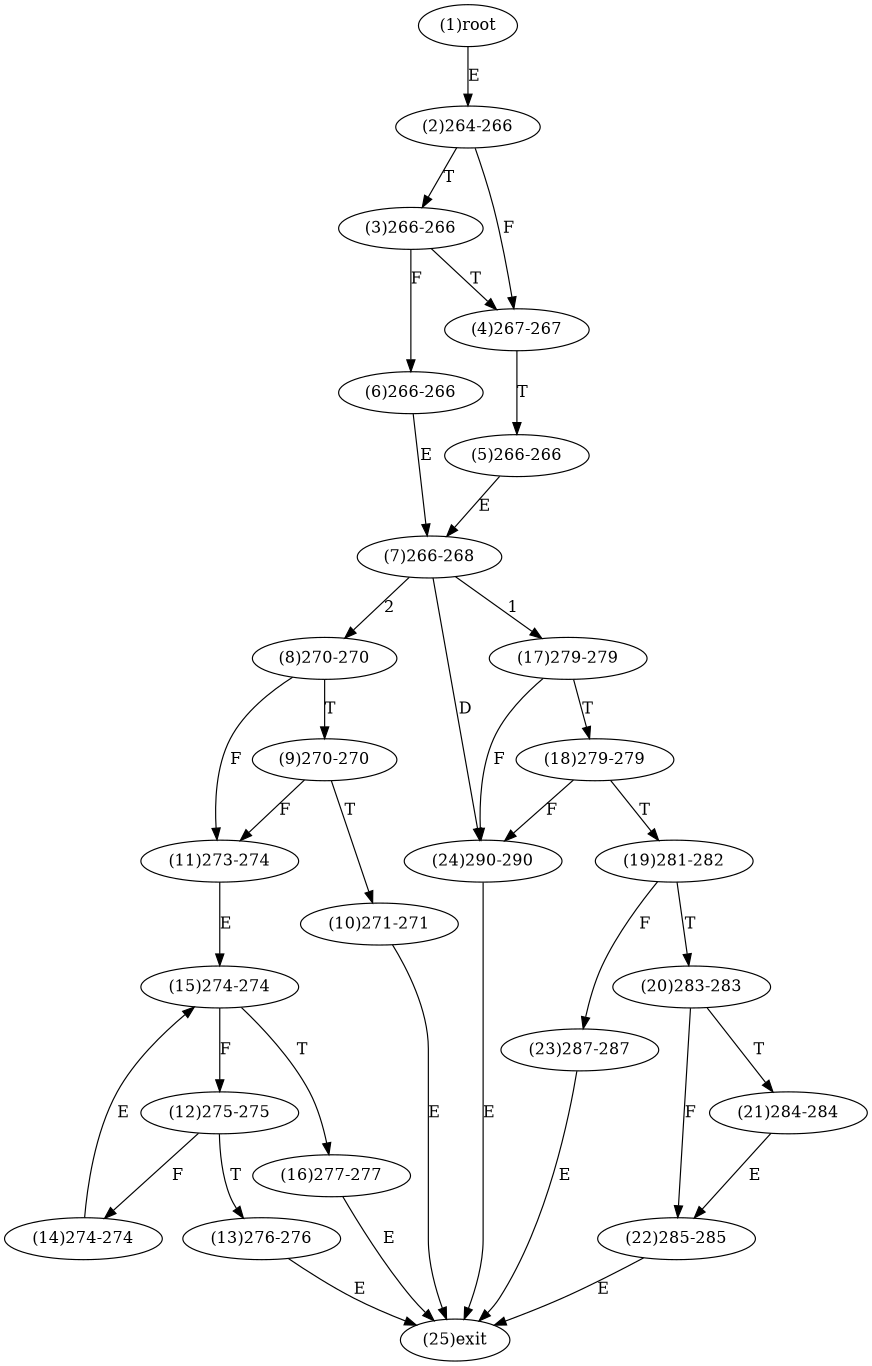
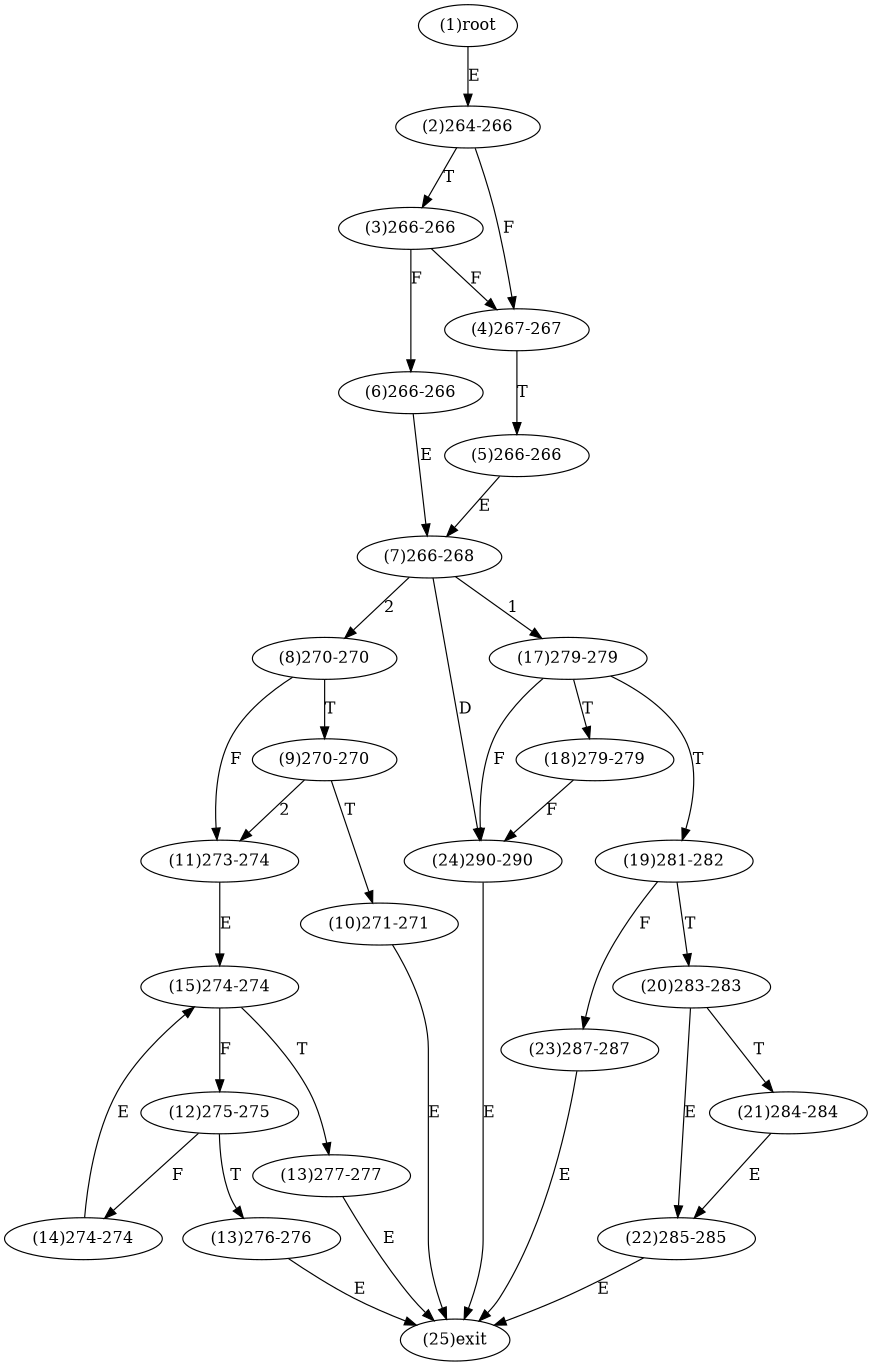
edge "(3)266-266" -> "(4)267-267": label "T" -> "F"
edge "(18)279-279" -> "(19)281-282": now "(17)279-279" -> "(19)281-282"
edge "(9)270-270" -> "(11)273-274": label "F" -> "2"
edge "(20)283-283" -> "(22)285-285": label "F" -> "E"
node "(16)277-277": label "(16)277-277" -> "(13)277-277"
